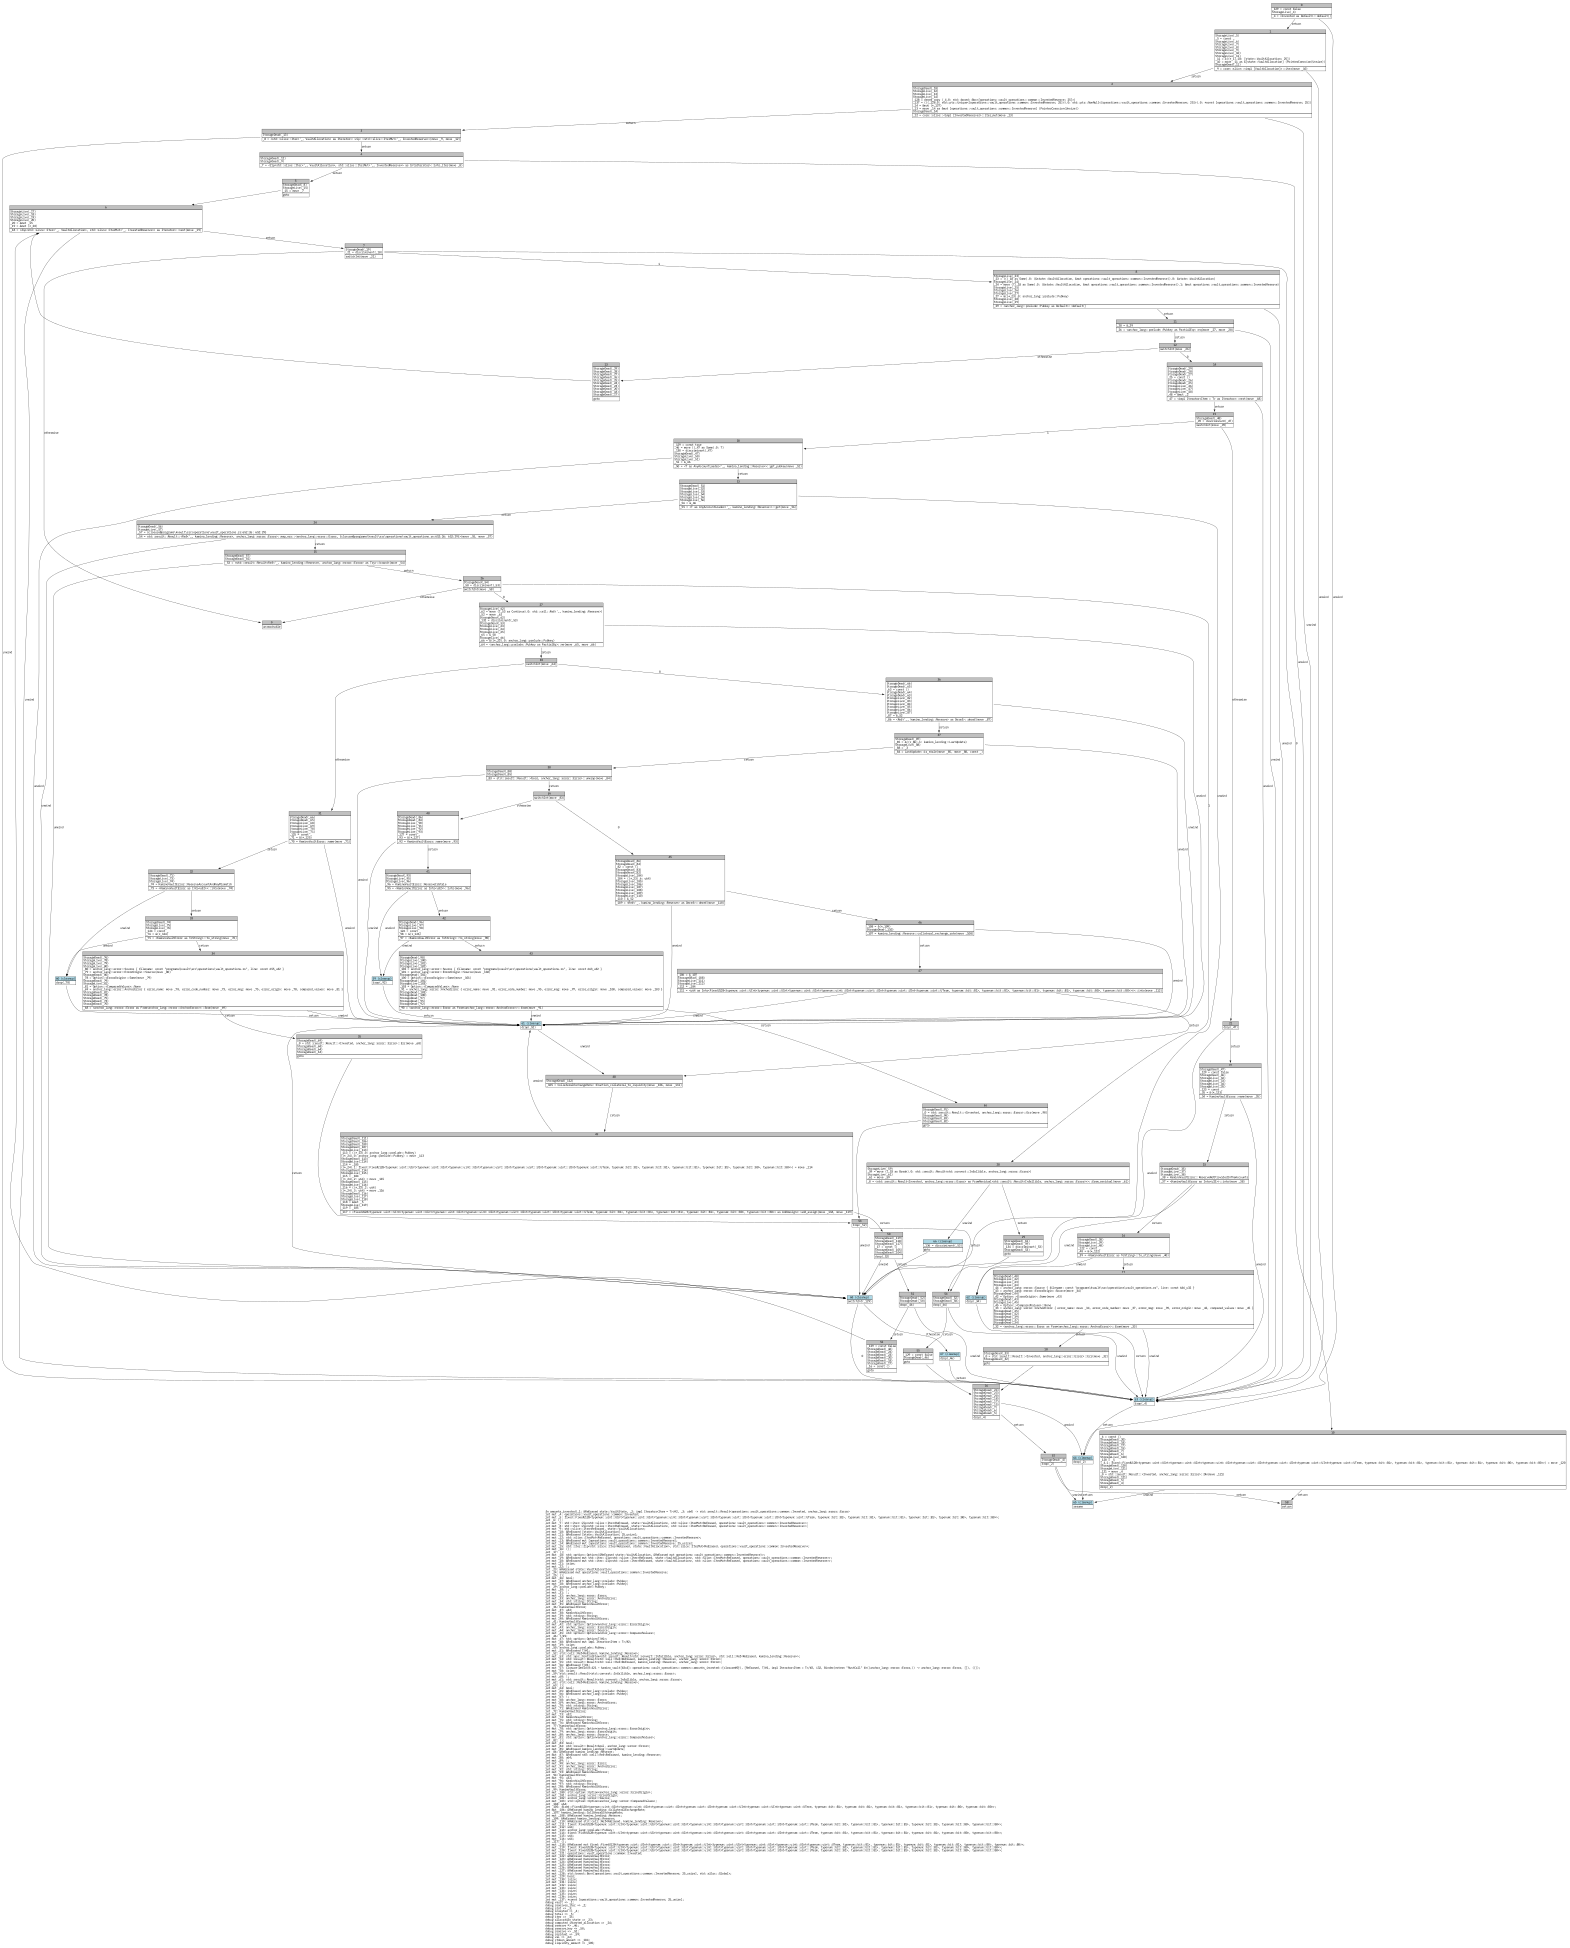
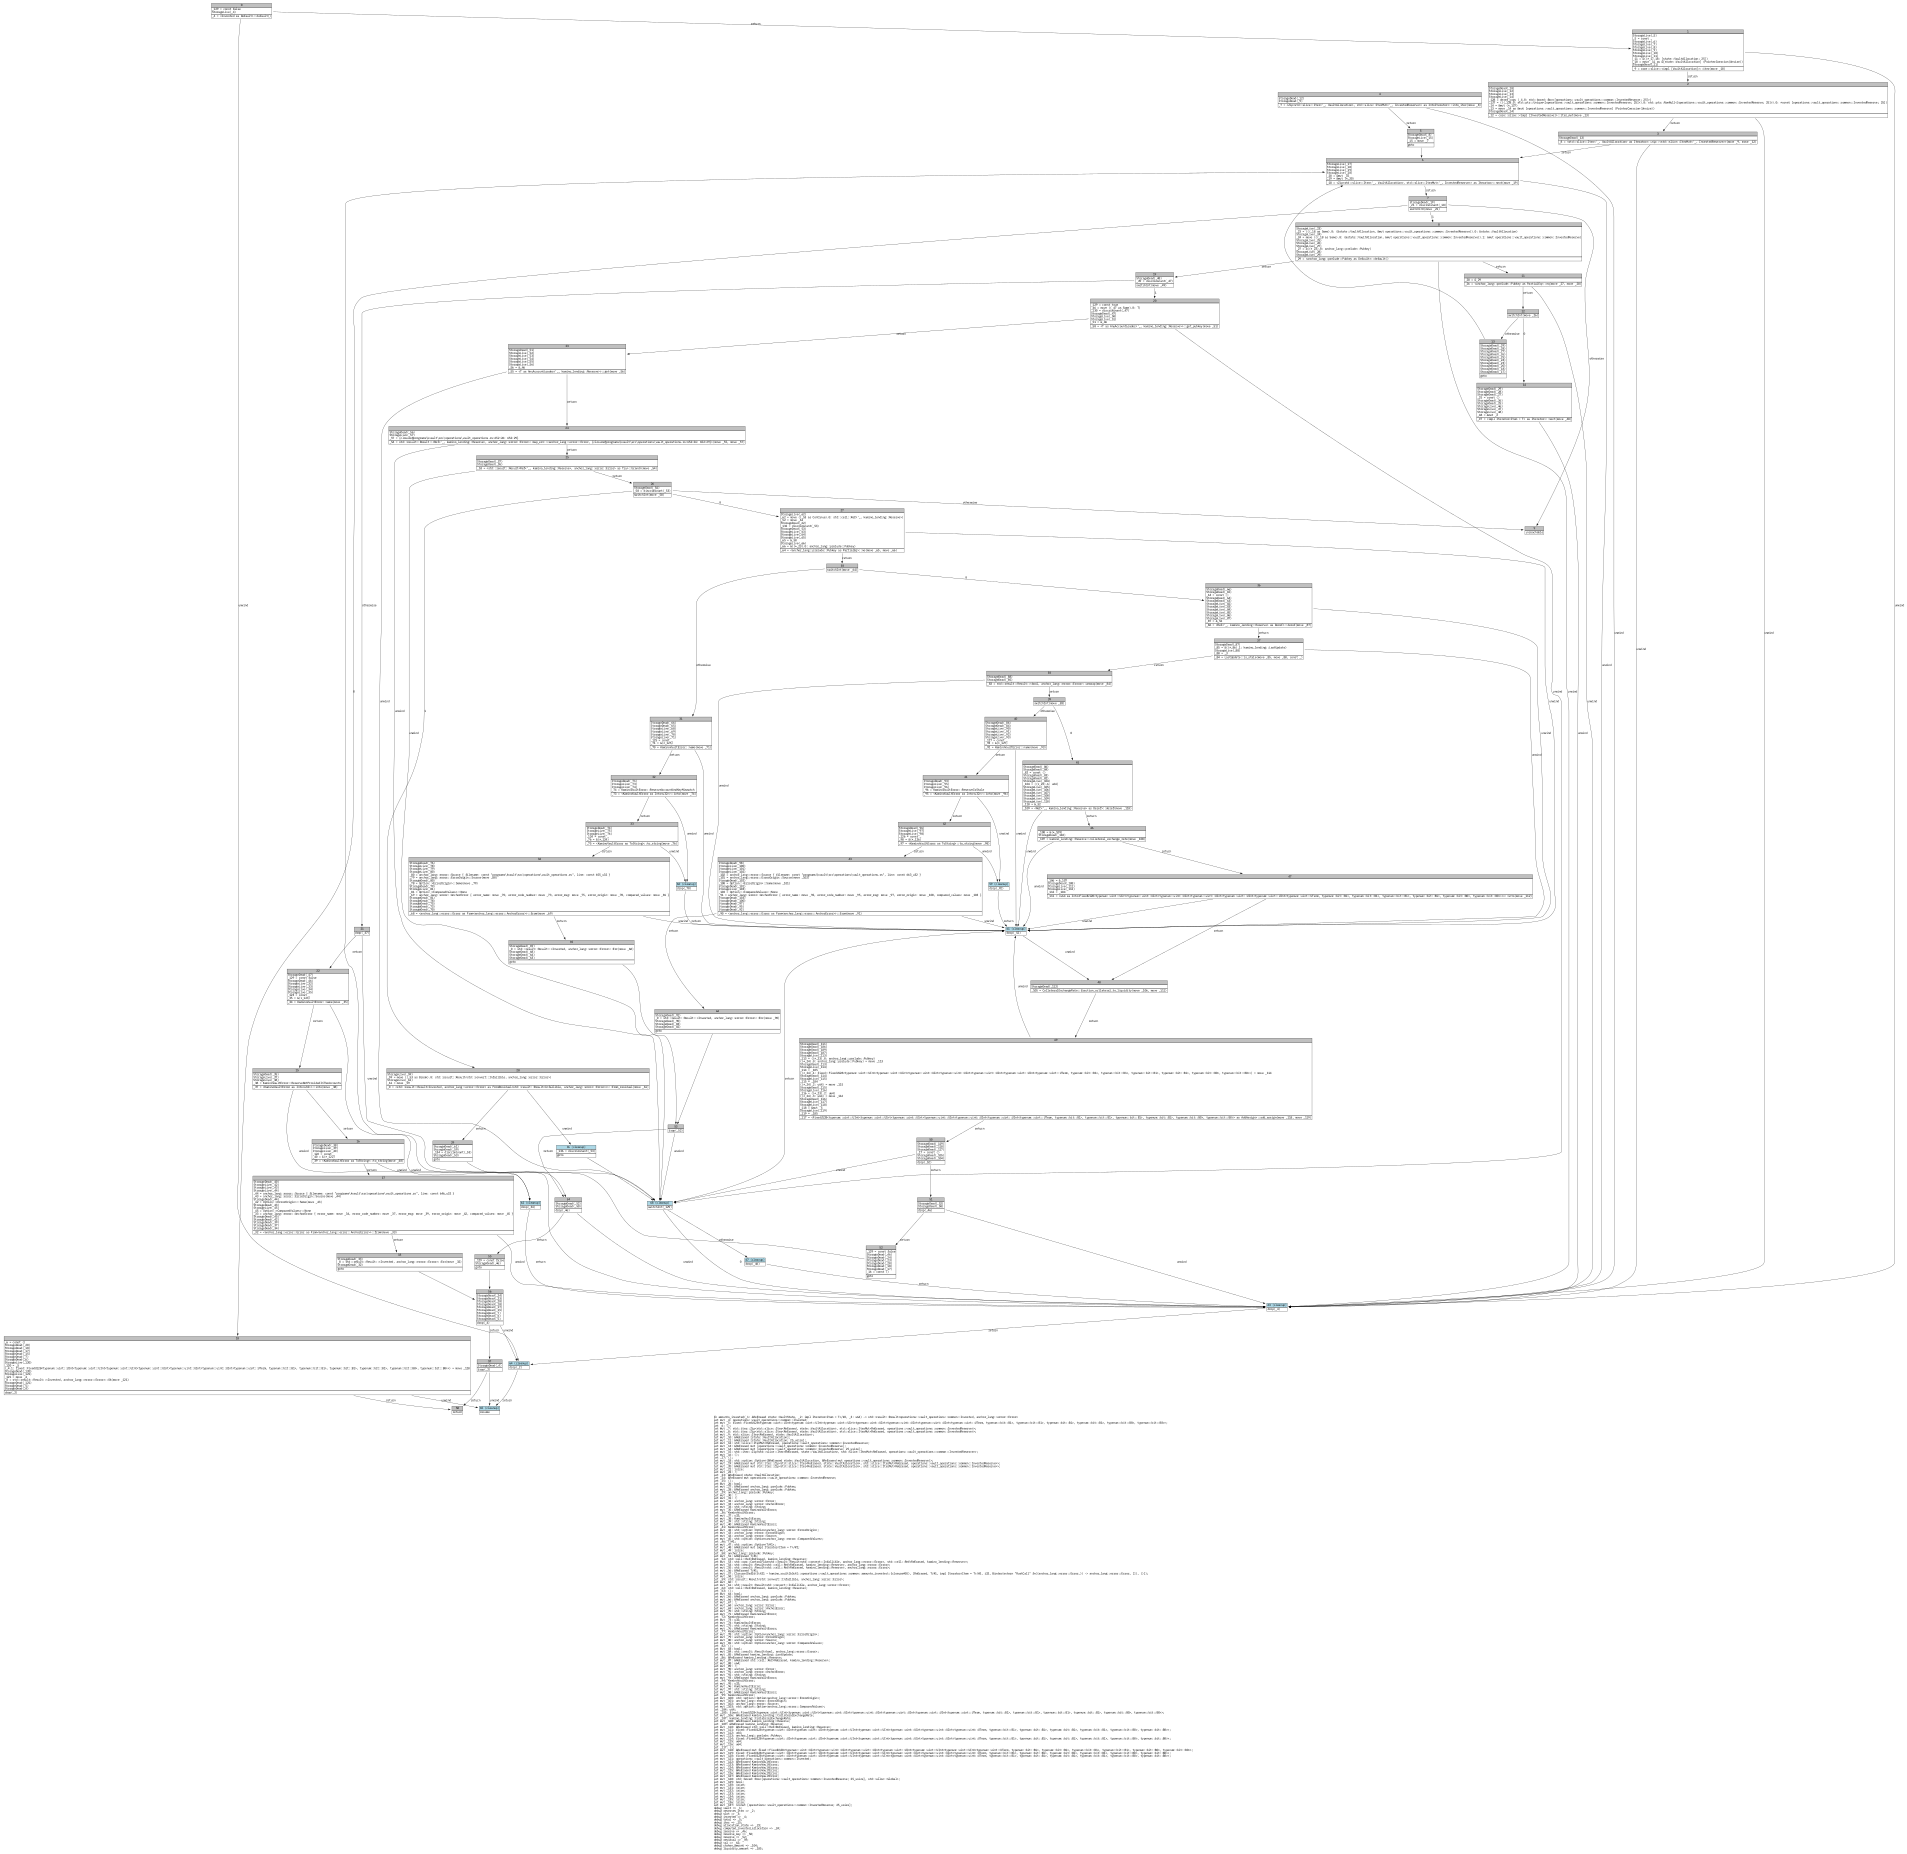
edge "3" -> "4": now "3" -> "6"
edge "14" -> "19": now "8" -> "19"
